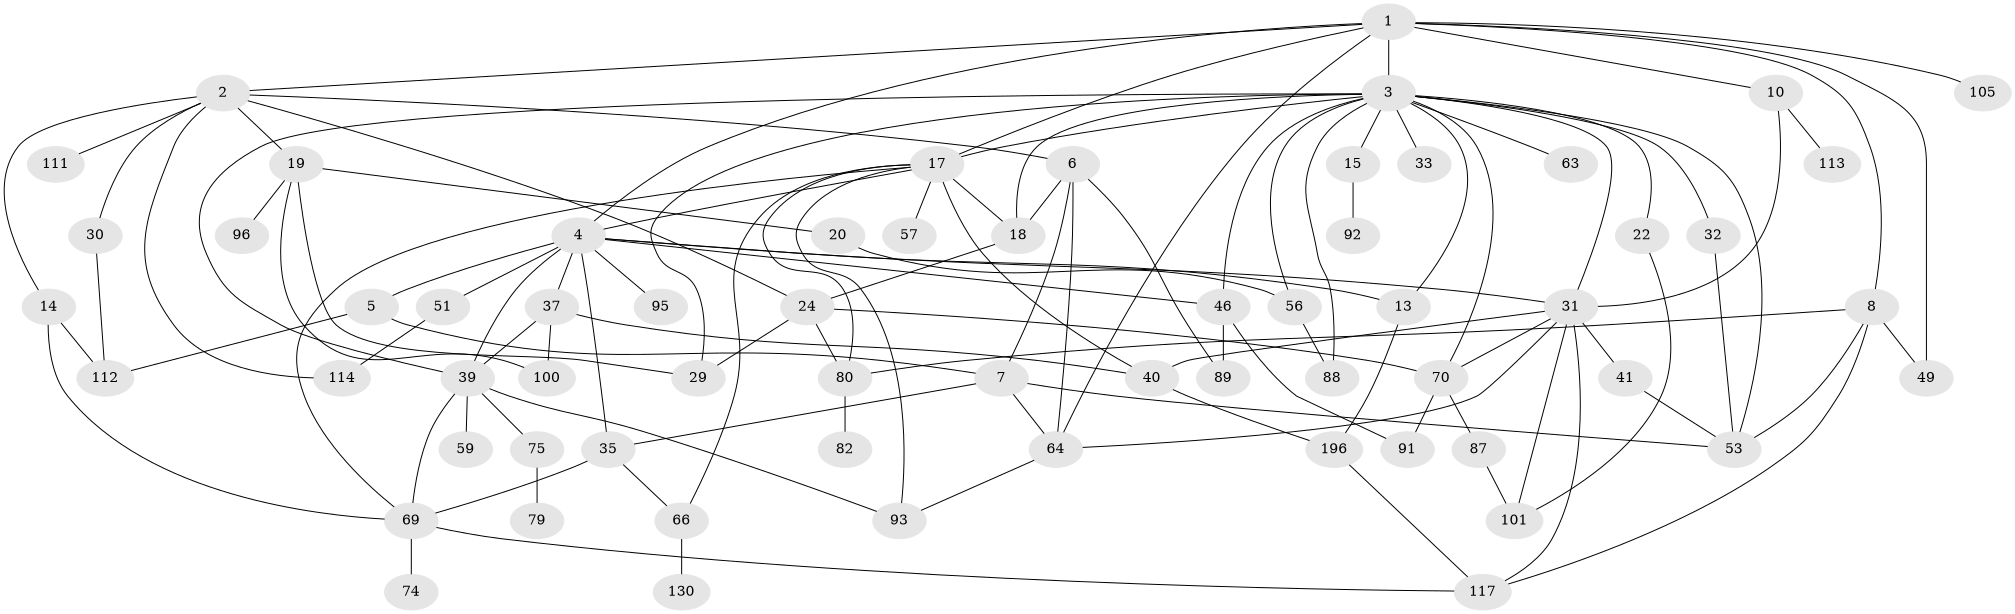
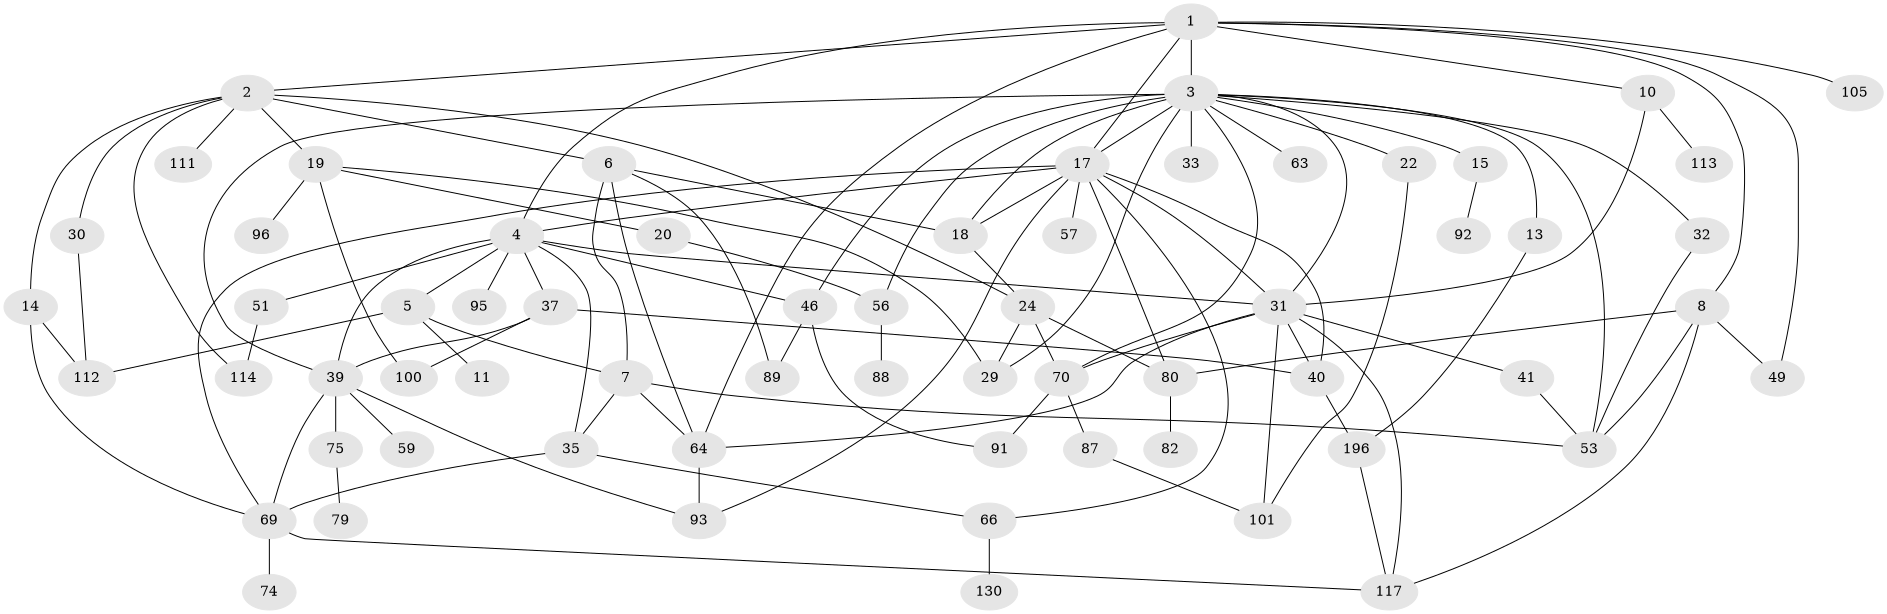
edge "3" -- "88": removed
edge "17" -- "31": added
edge "4" -- "13": removed
node "11": added
